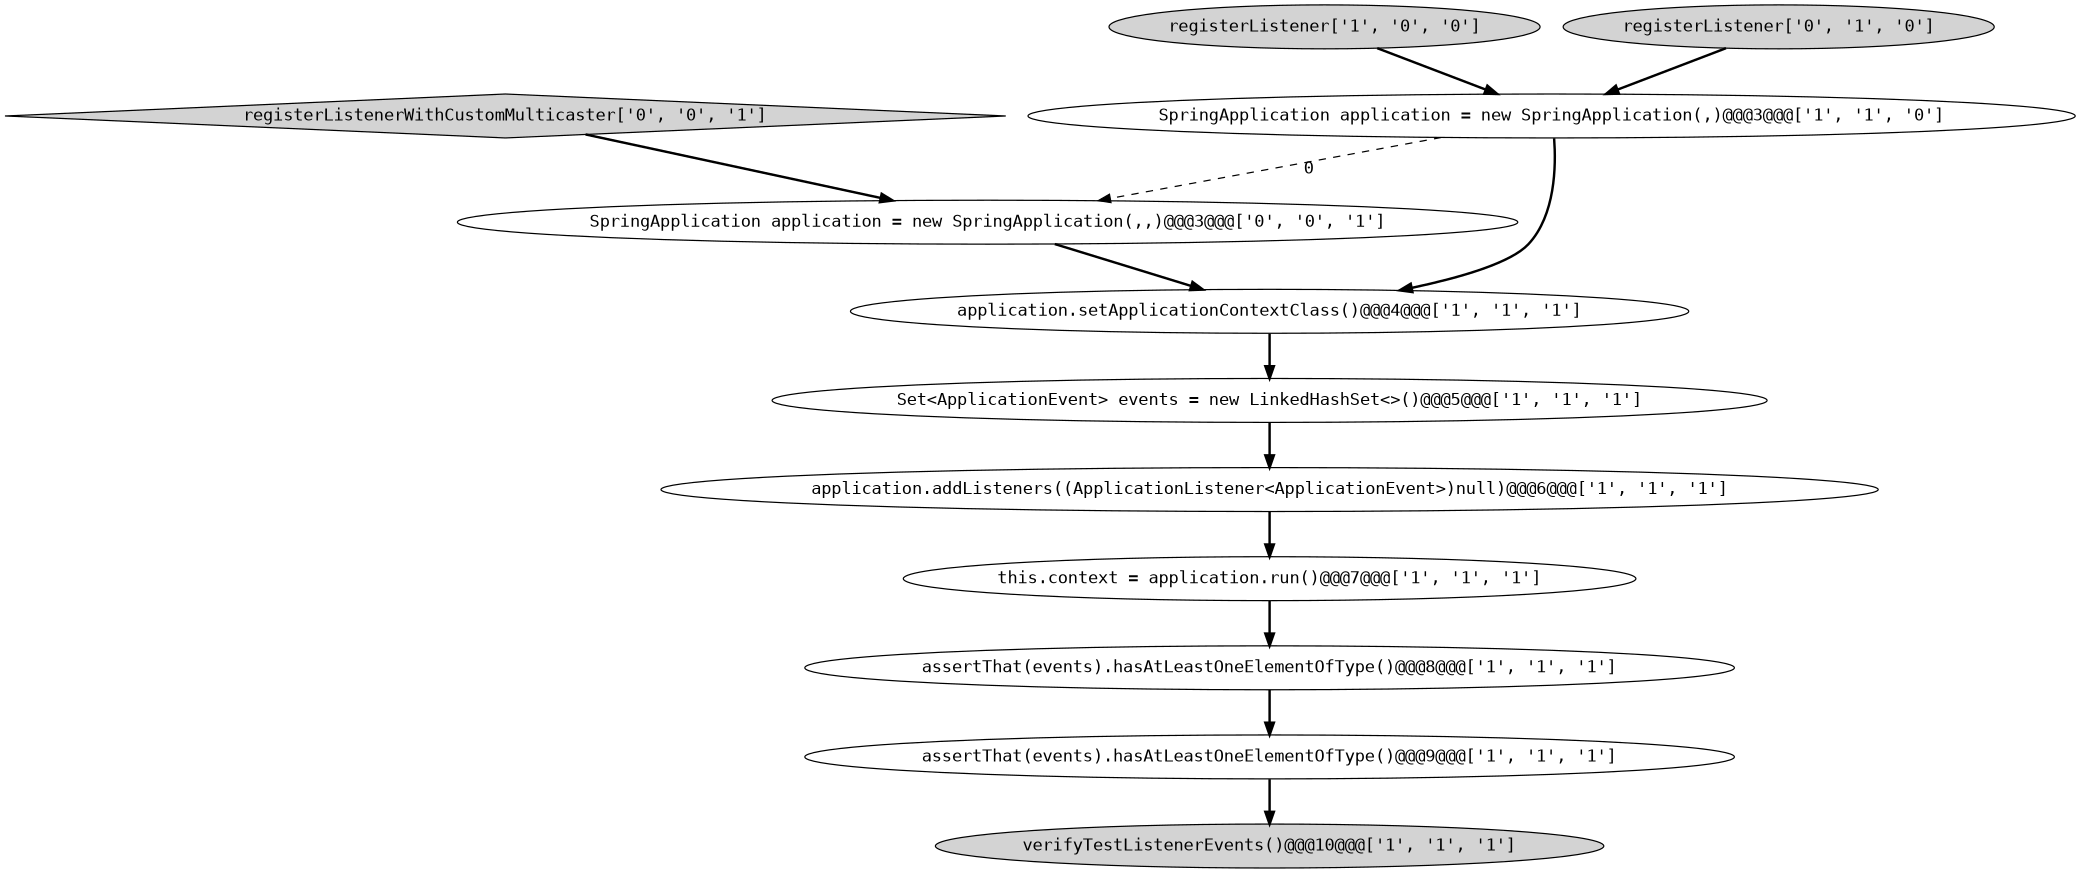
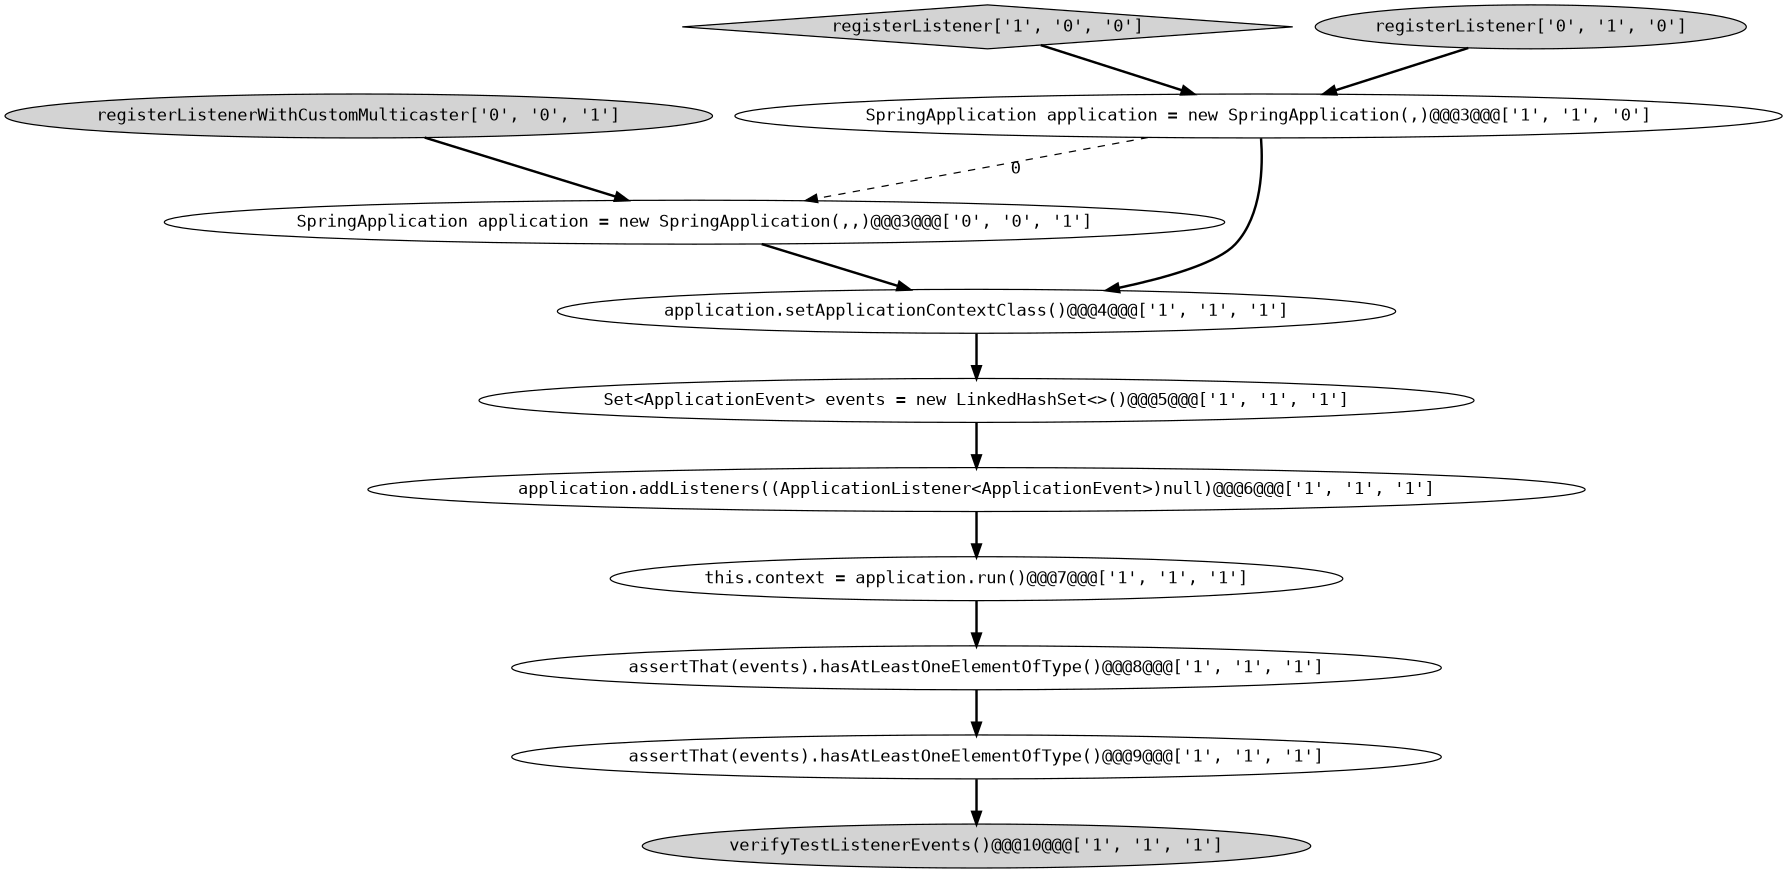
node "registerListener['1', '0', '0']": shape ellipse -> diamond
node "registerListenerWithCustomMulticaster['0', '0', '1']": shape diamond -> ellipse
